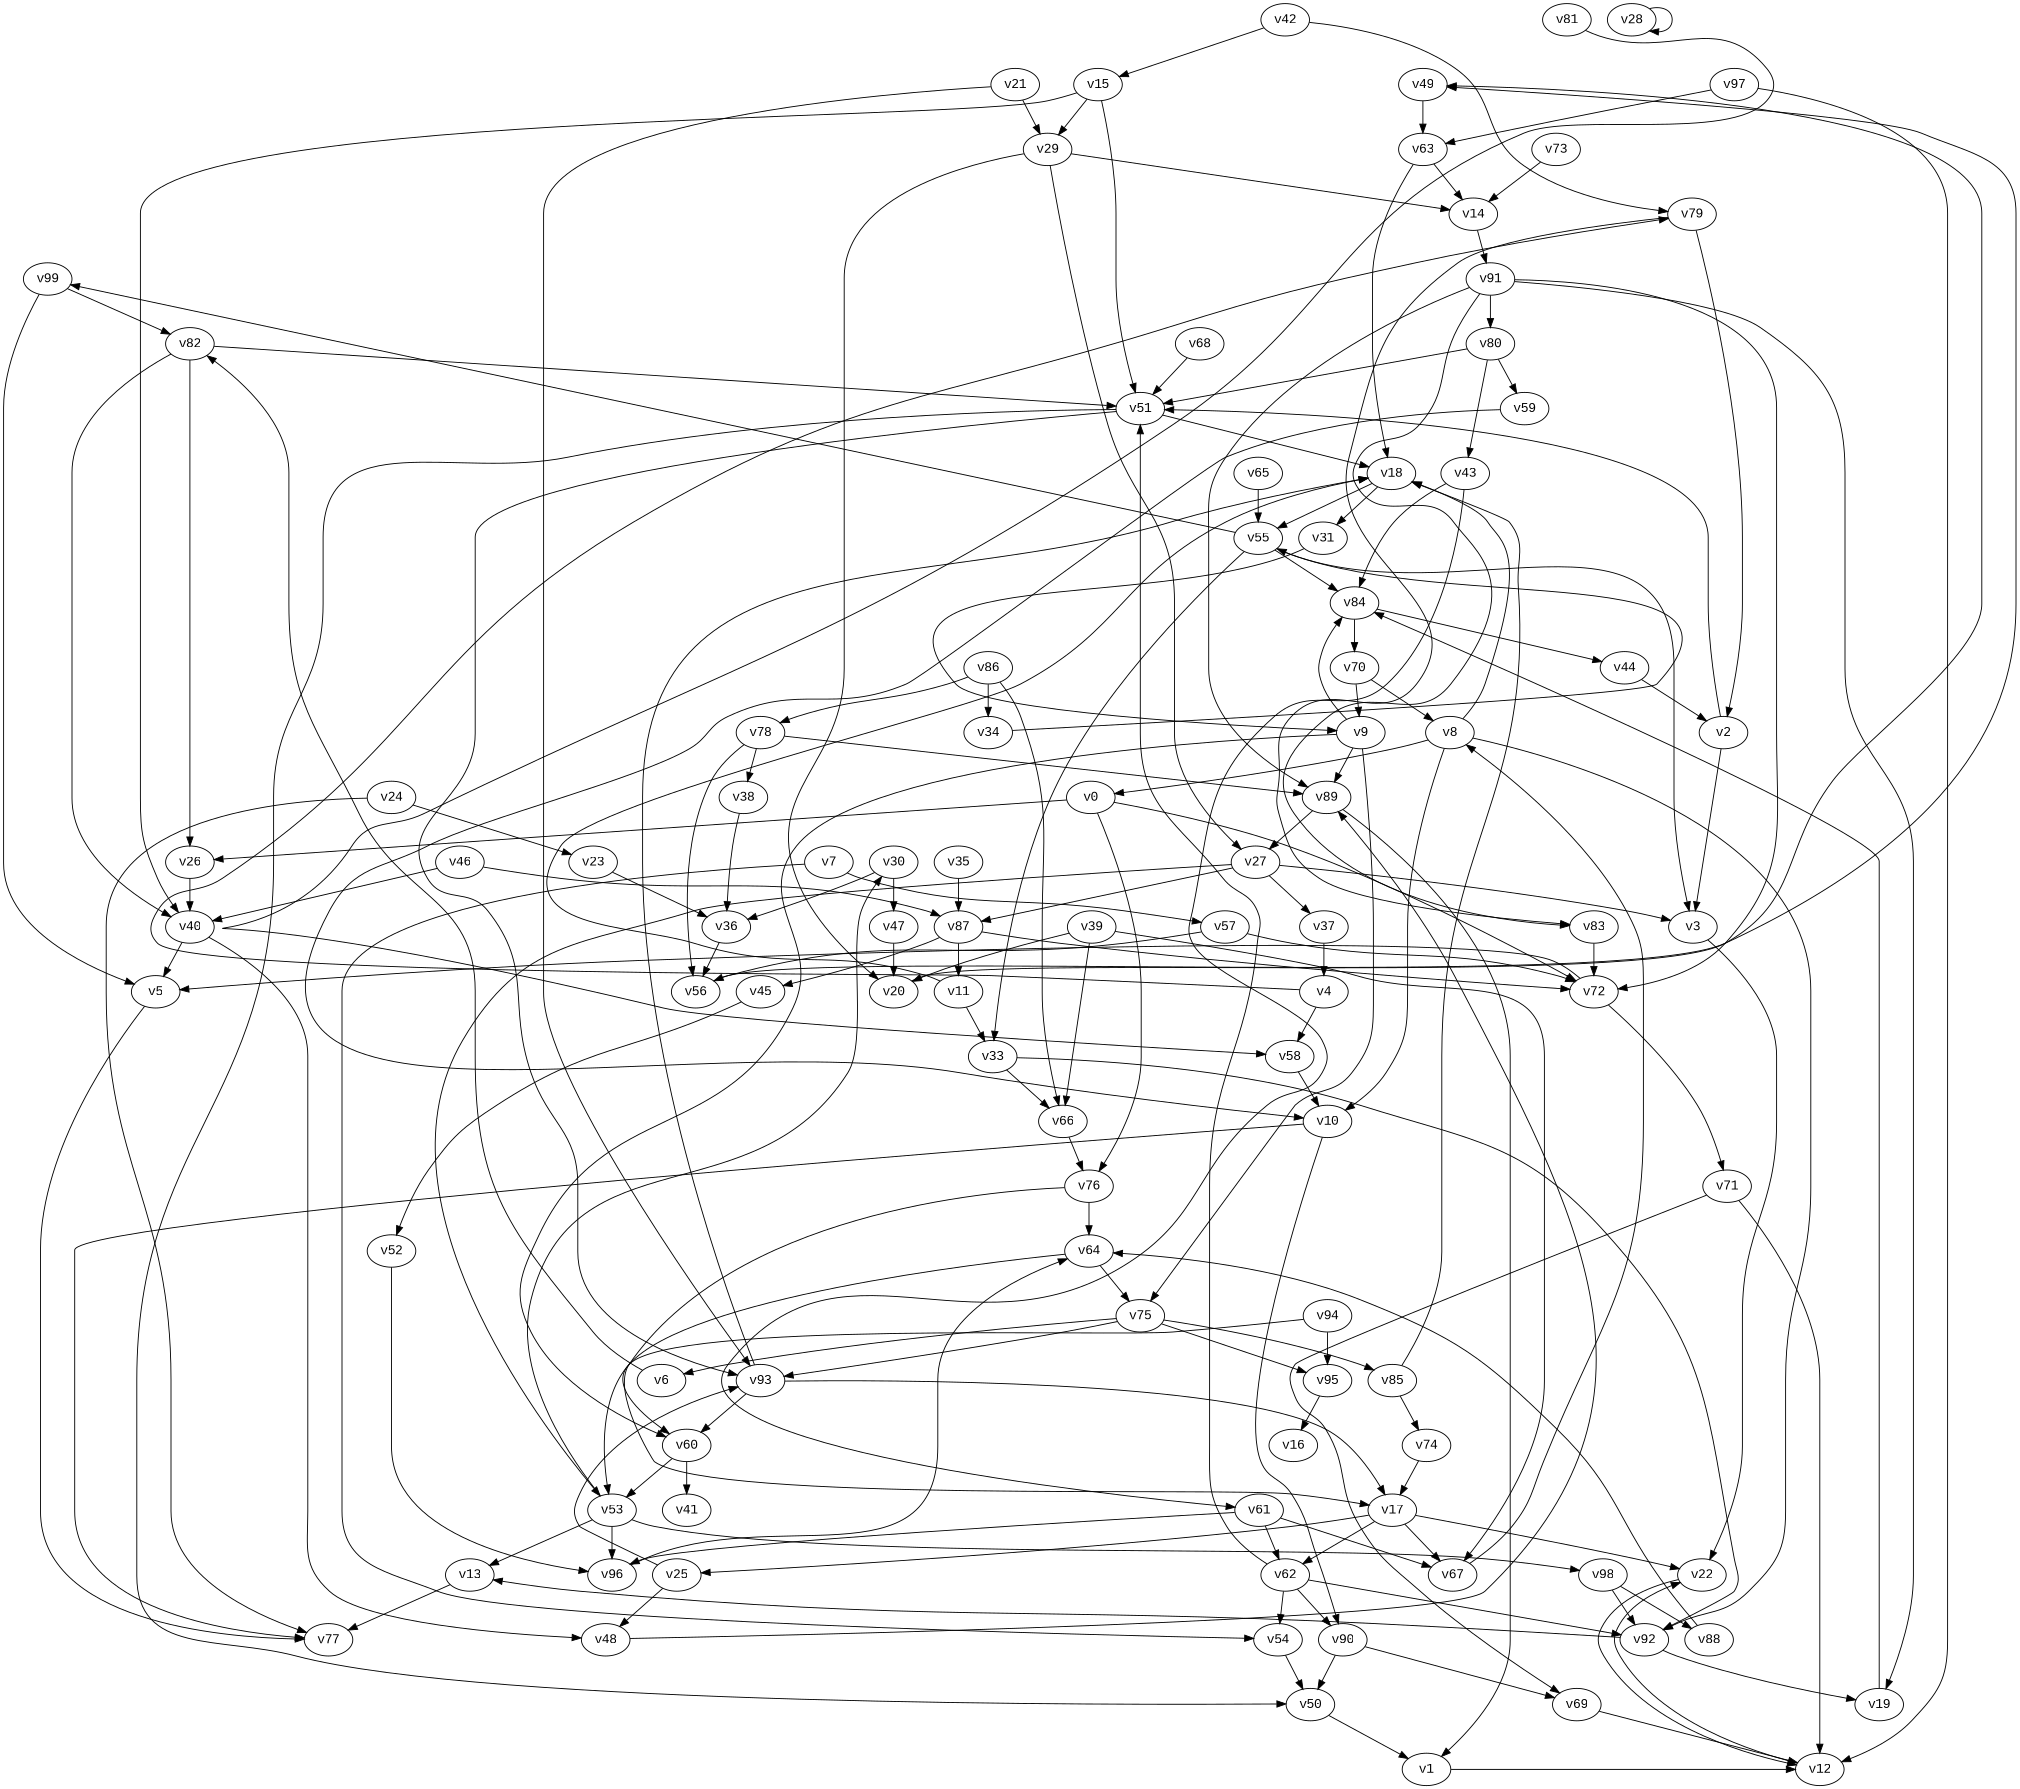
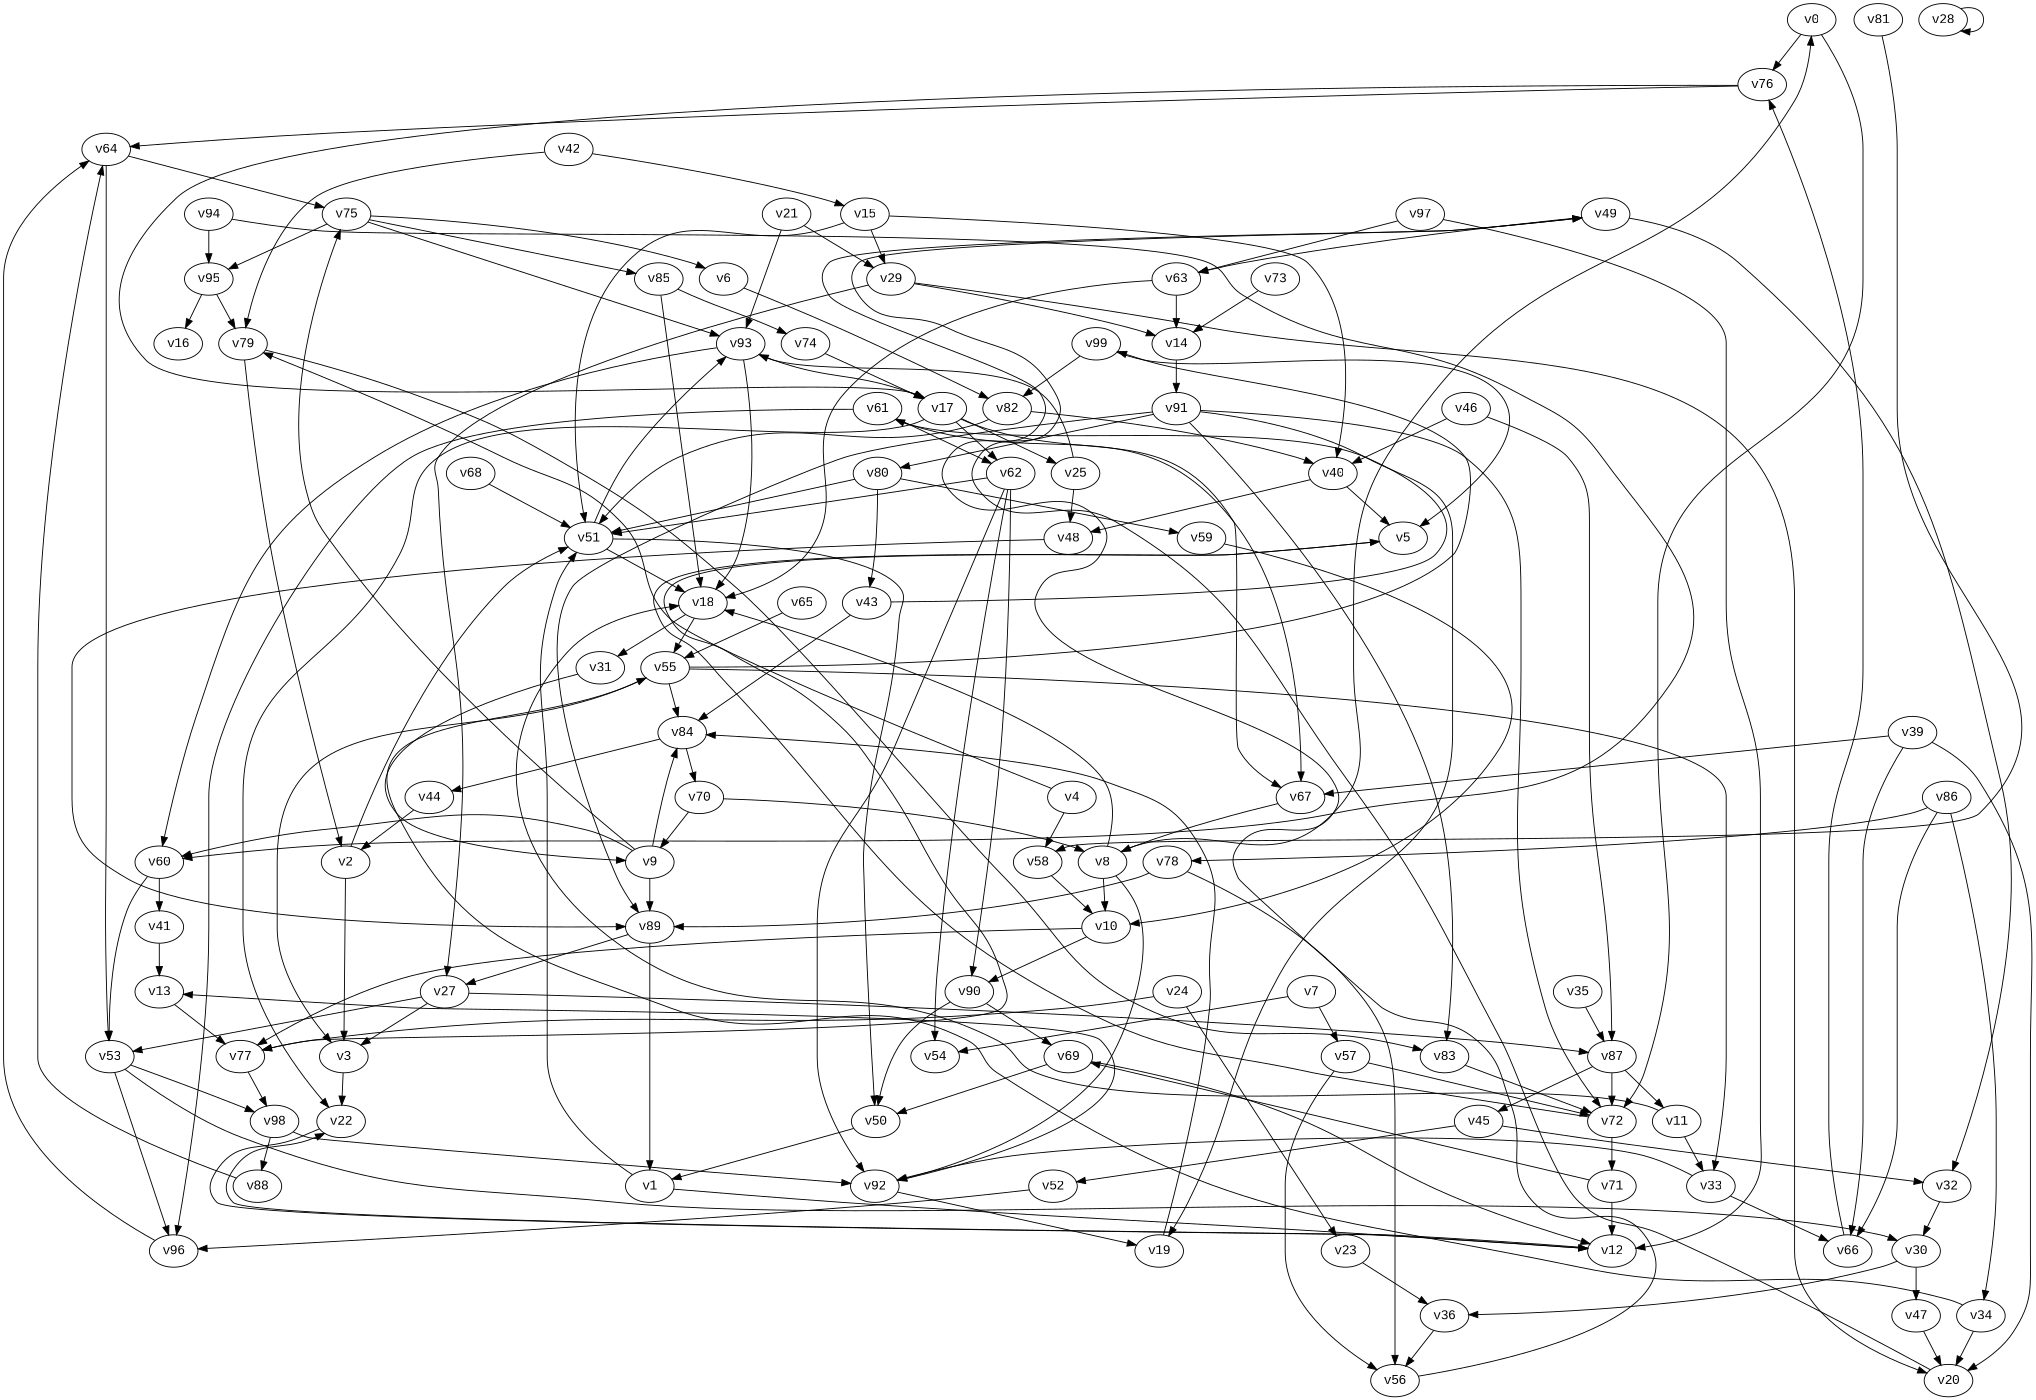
edge "v95" -> "v79": added
node "v38": removed
node "v26": removed
edge "v1" -> "v51": added
node "v37": removed
edge "v77" -> "v98": added
node "v32": added
edge "v34" -> "v20": added
edge "v53" -> "v13": now "v41" -> "v13"
edge "v54" -> "v50": now "v69" -> "v50"
